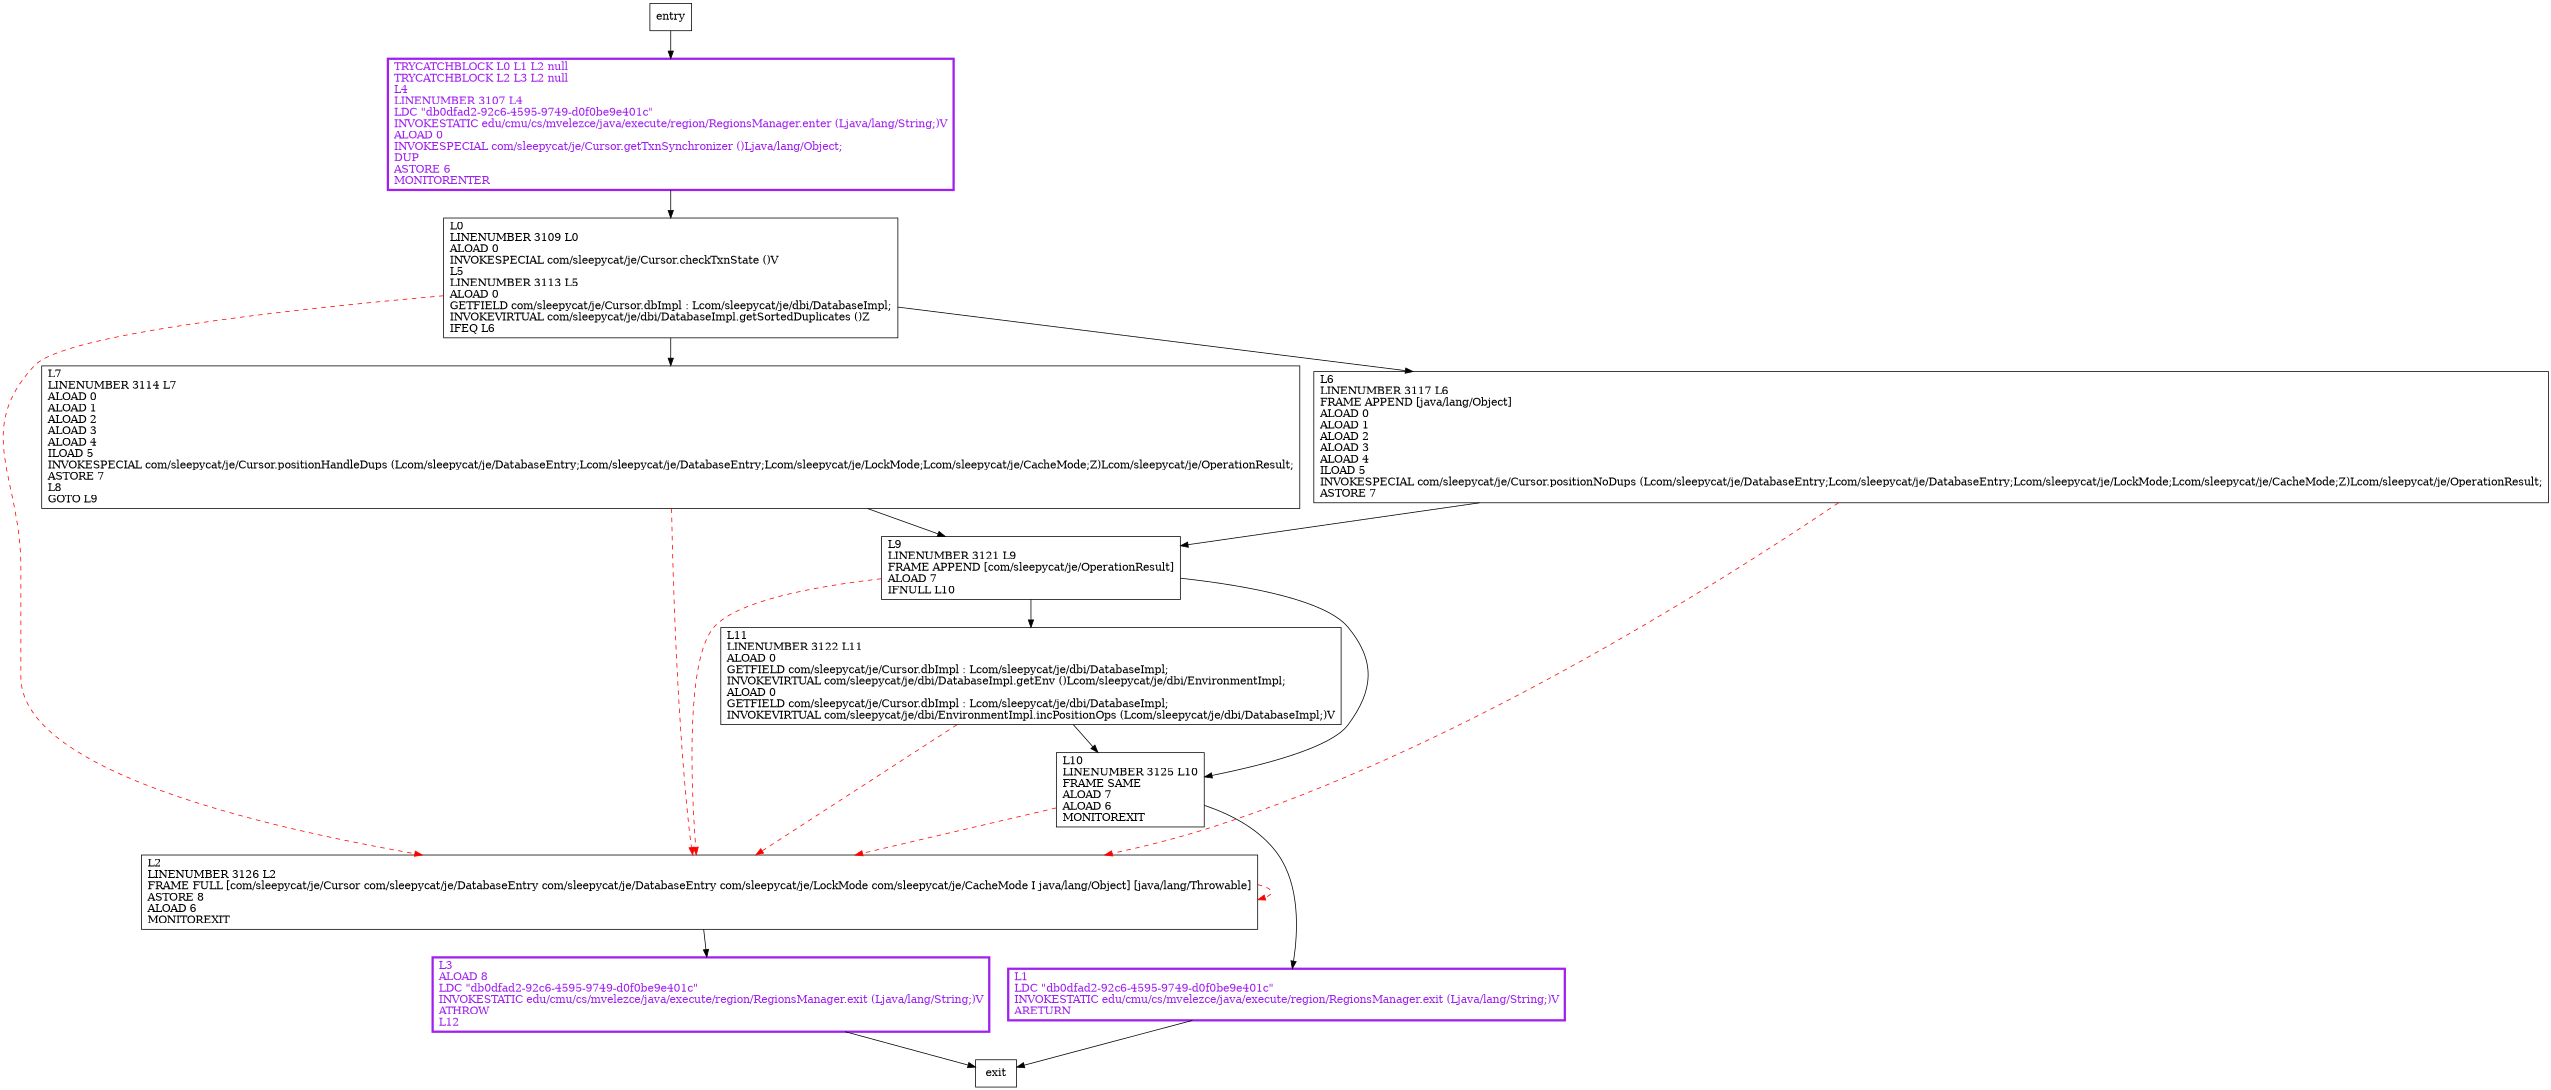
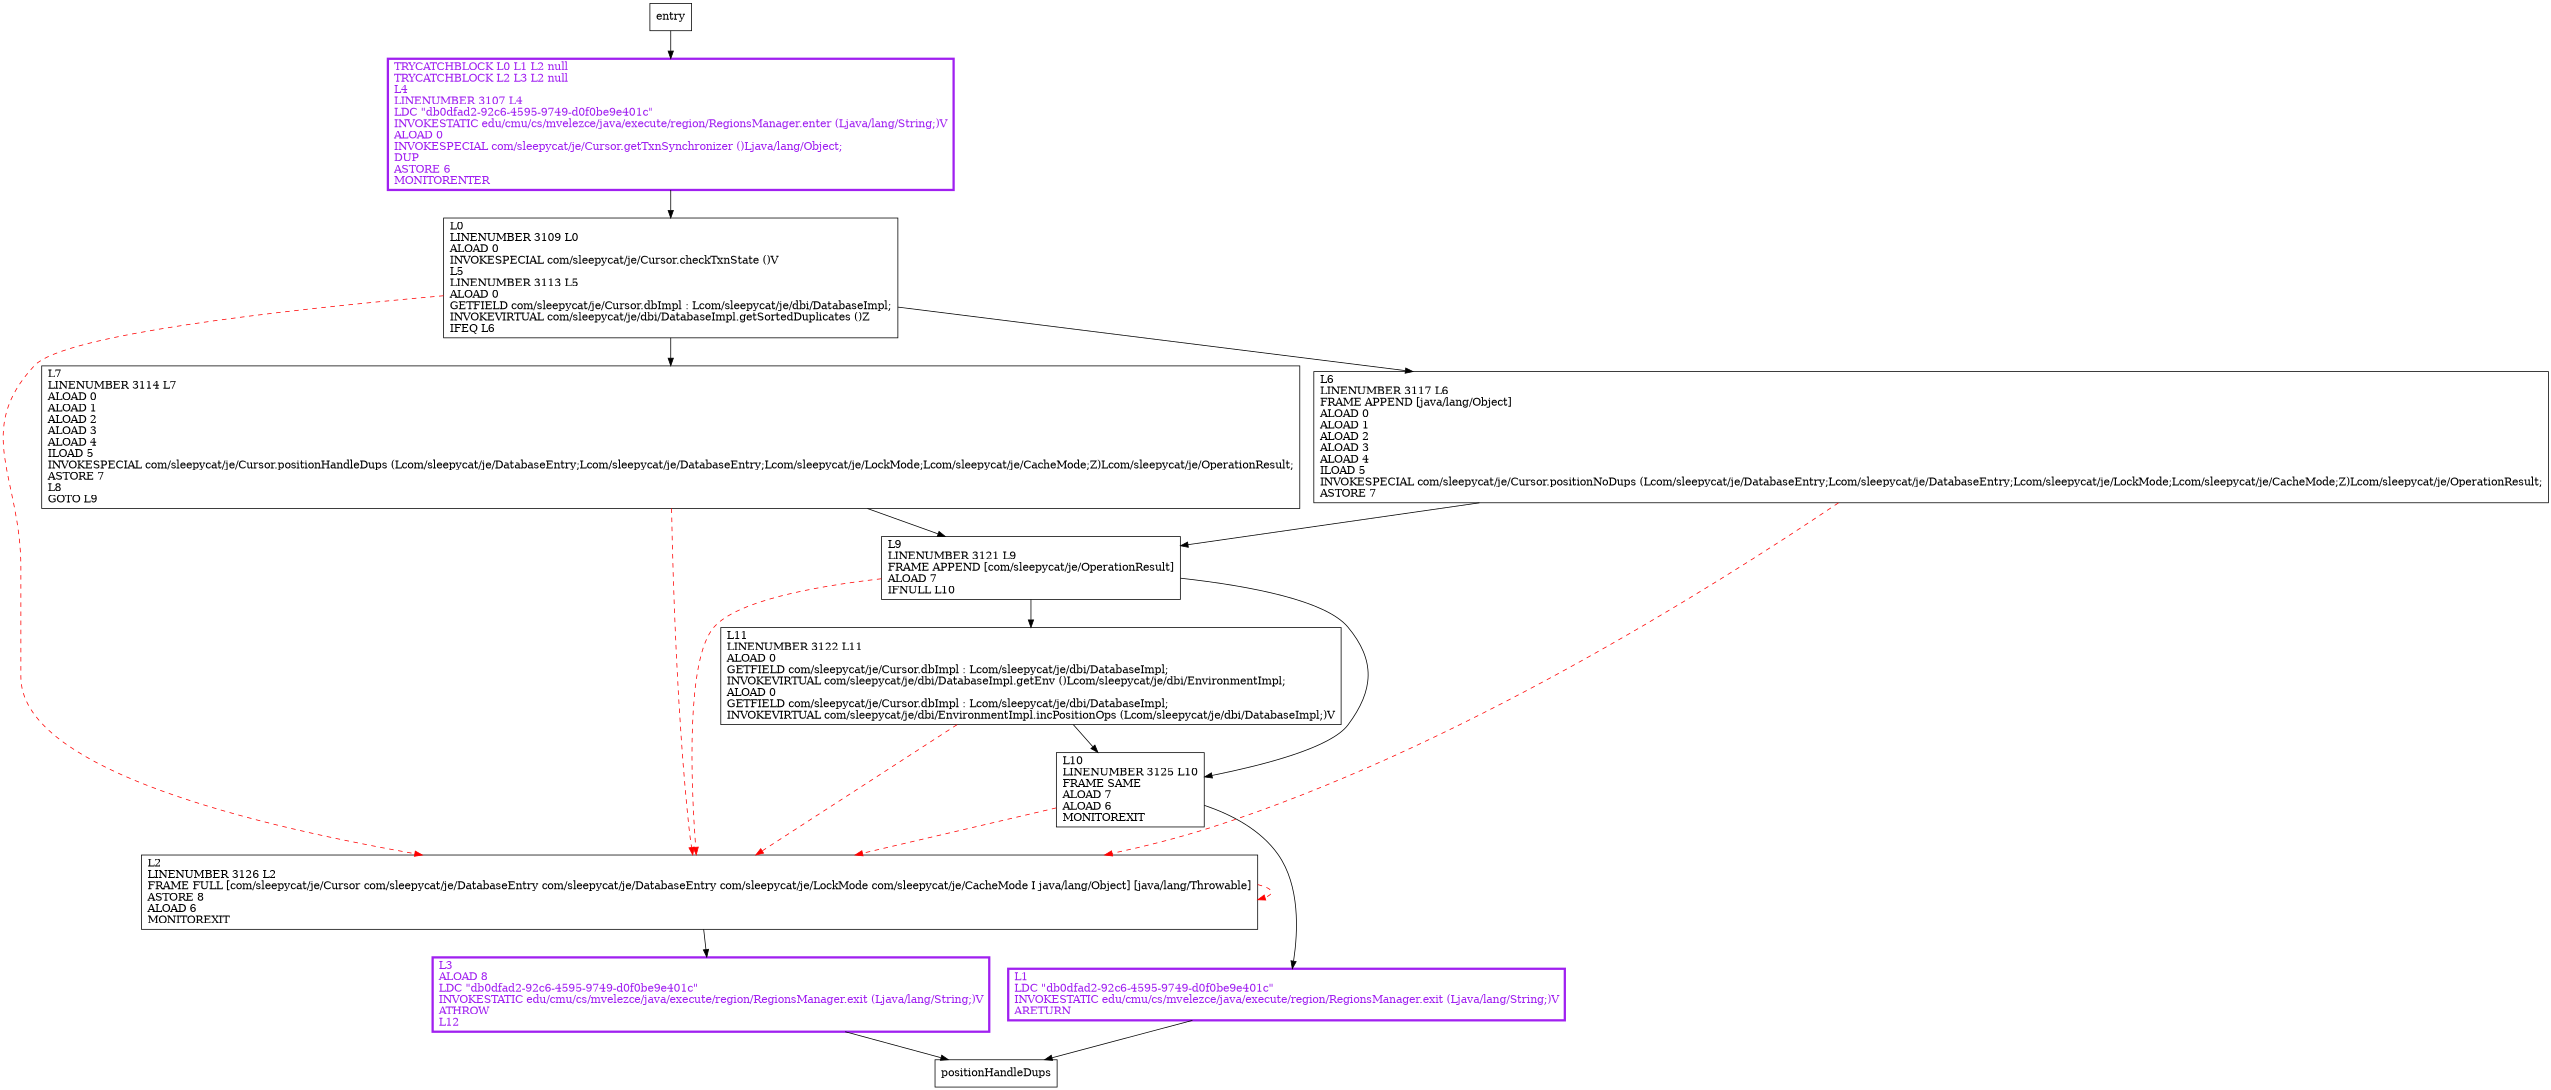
node "exit": label "exit" -> "positionHandleDups"
